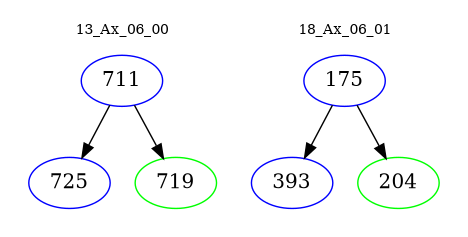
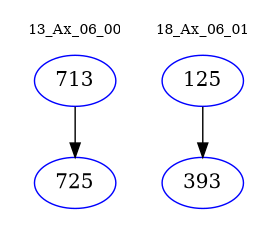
node "711": label "711" -> "713"
node "175": label "175" -> "125"
node "719": removed
node "204": removed
